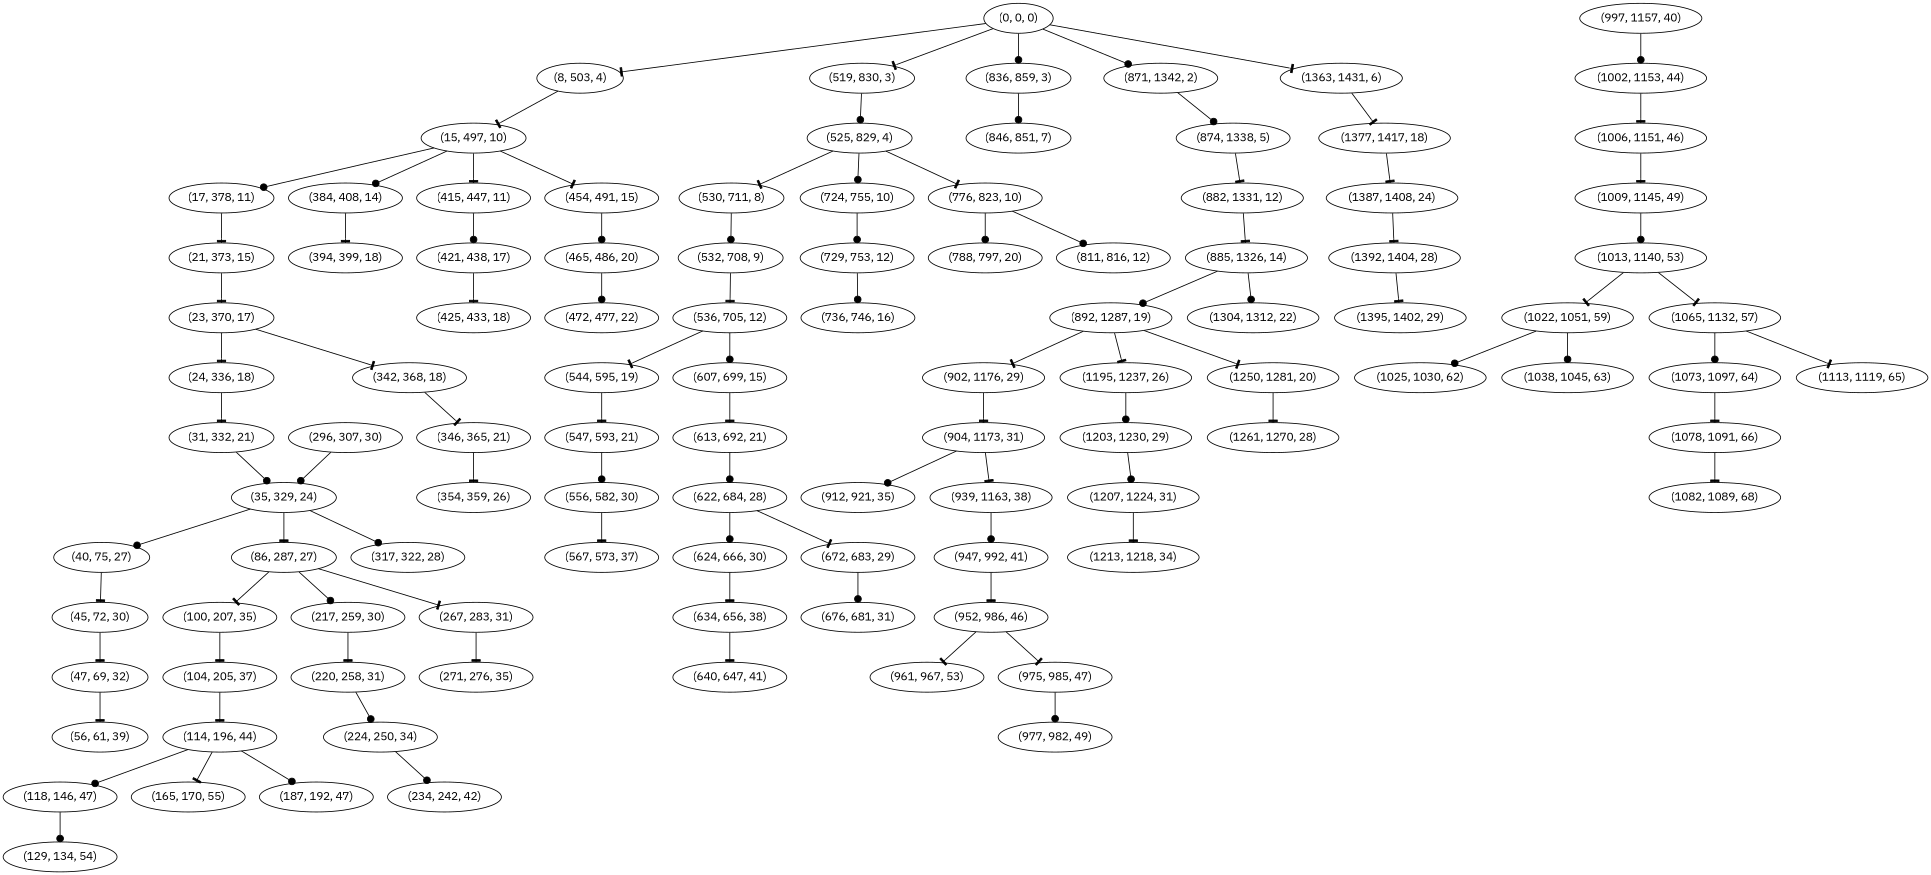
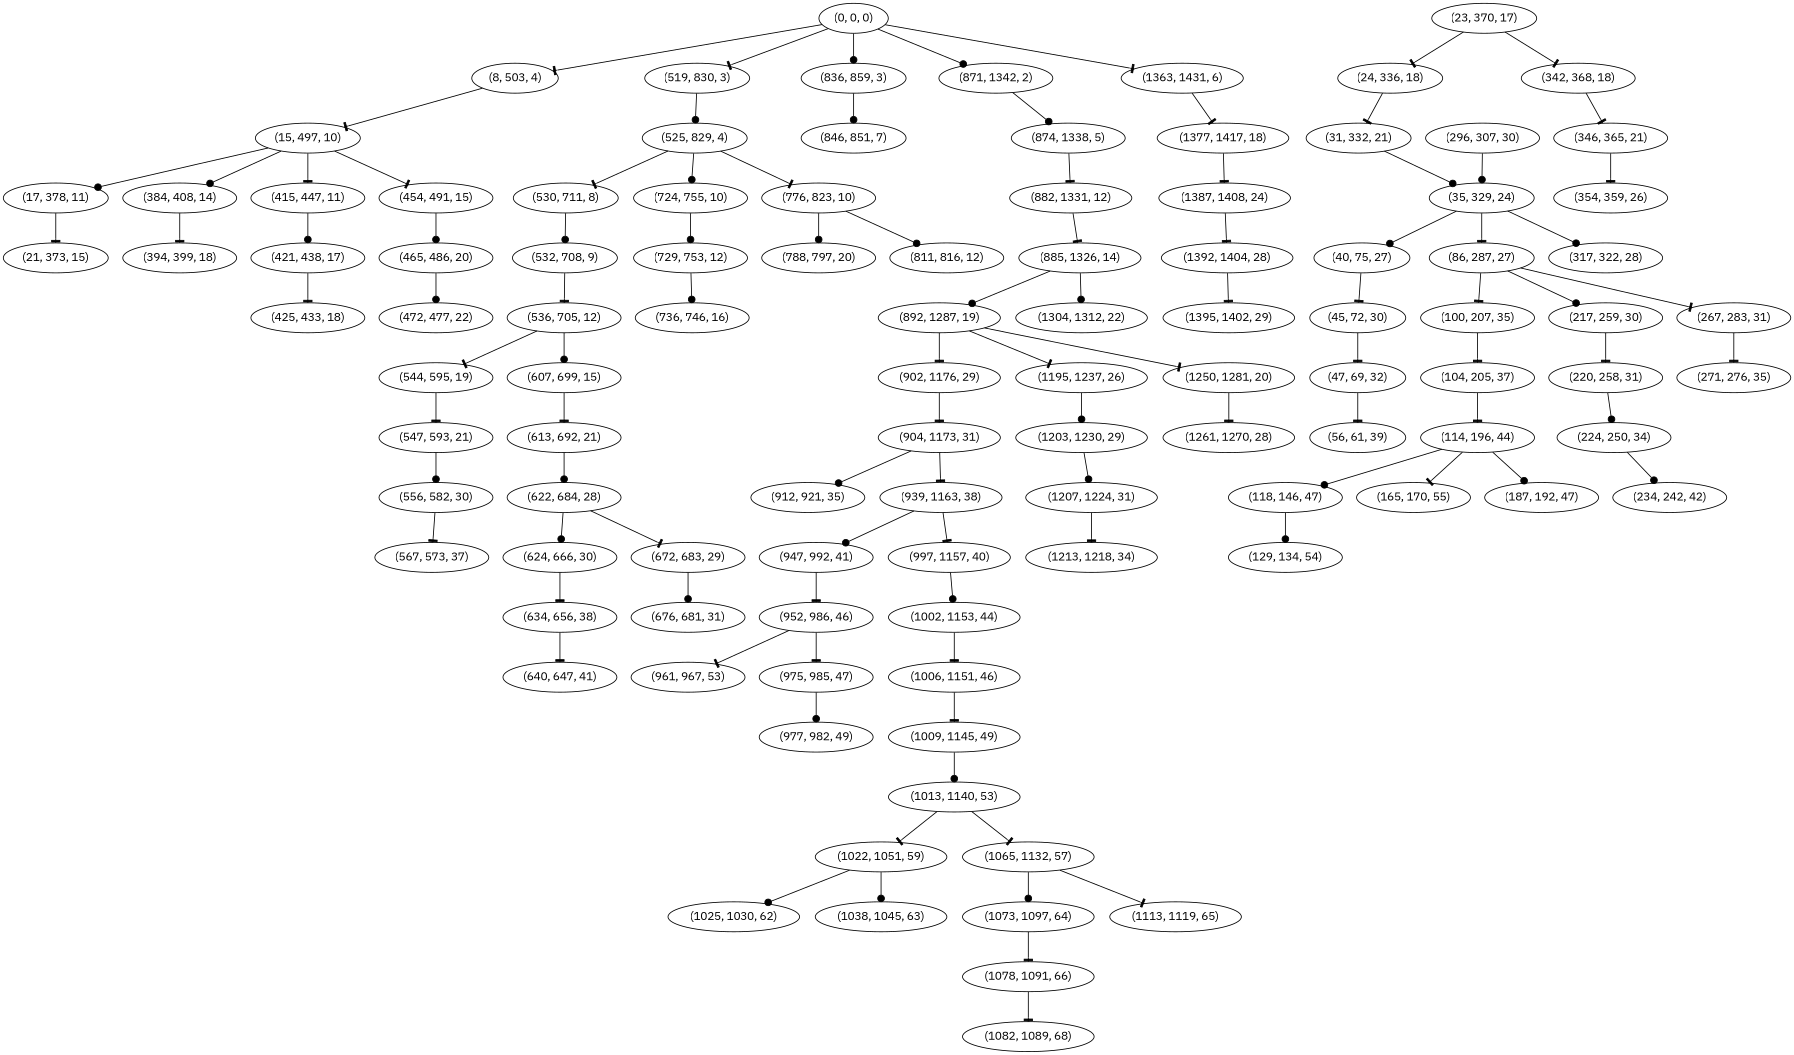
edge "(21, 373, 15)" -> "(23, 370, 17)": removed
edge "(939, 1163, 38)" -> "(997, 1157, 40)": added
